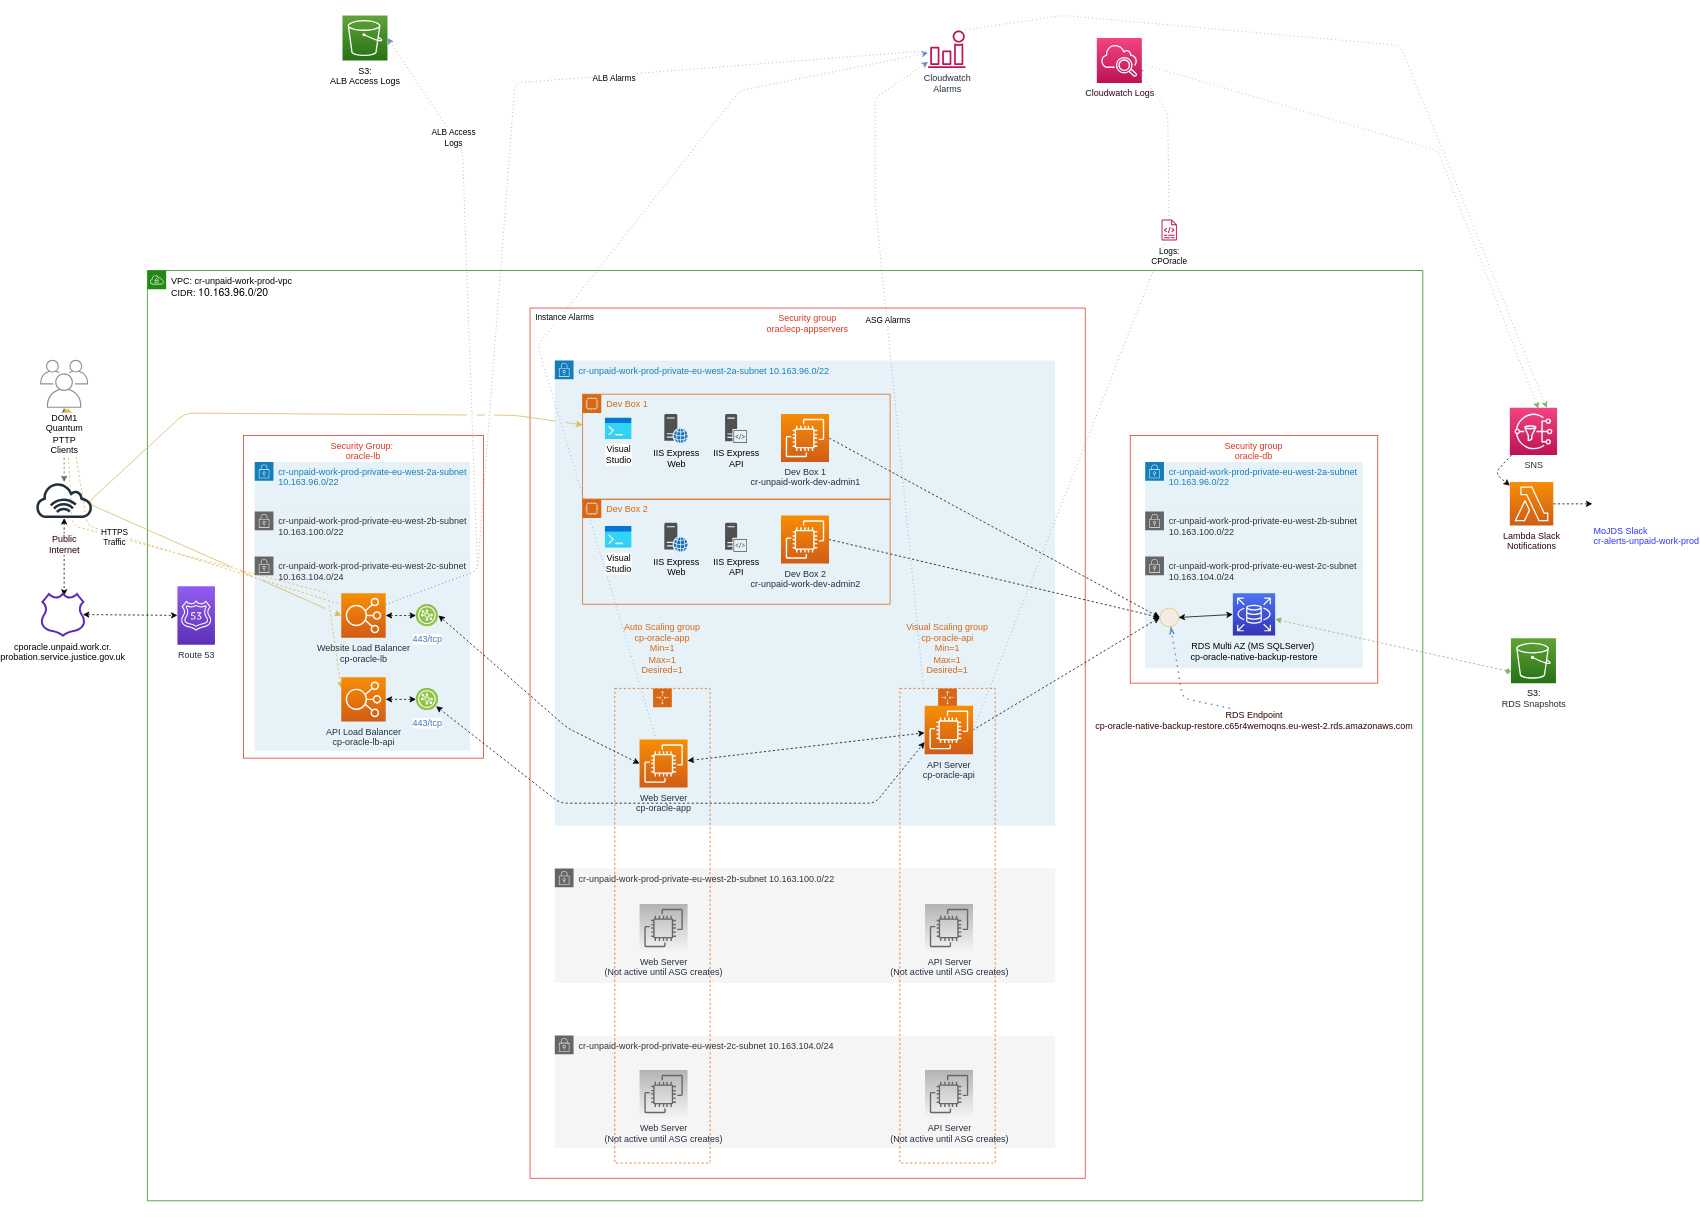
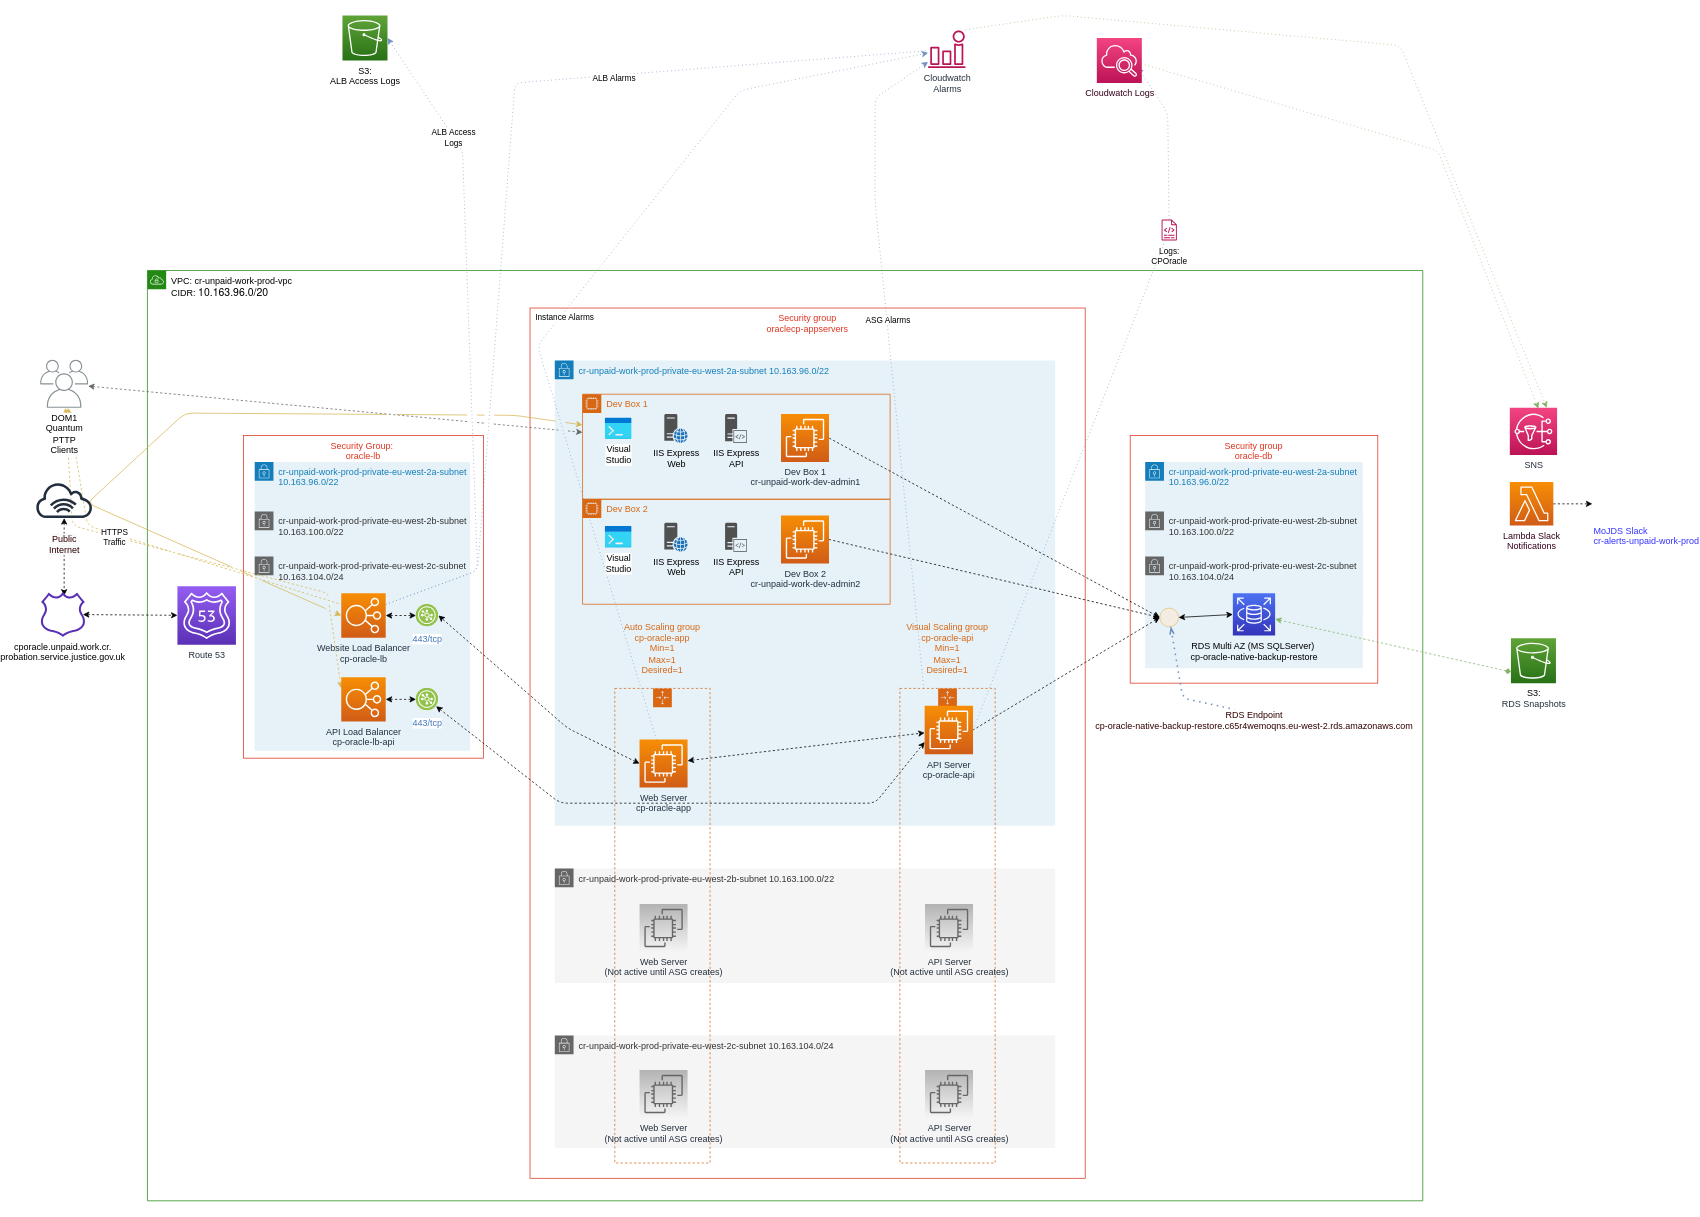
edge "SNS" -> "Lambda SlackNotifications": removed
edge "DOM1 Quantum PTTP Clients" -- "PublicInternet": now "DOM1 Quantum PTTP Clients" -- "Dev Box 1"
node "Route 53": size 38x59 -> 59x59
